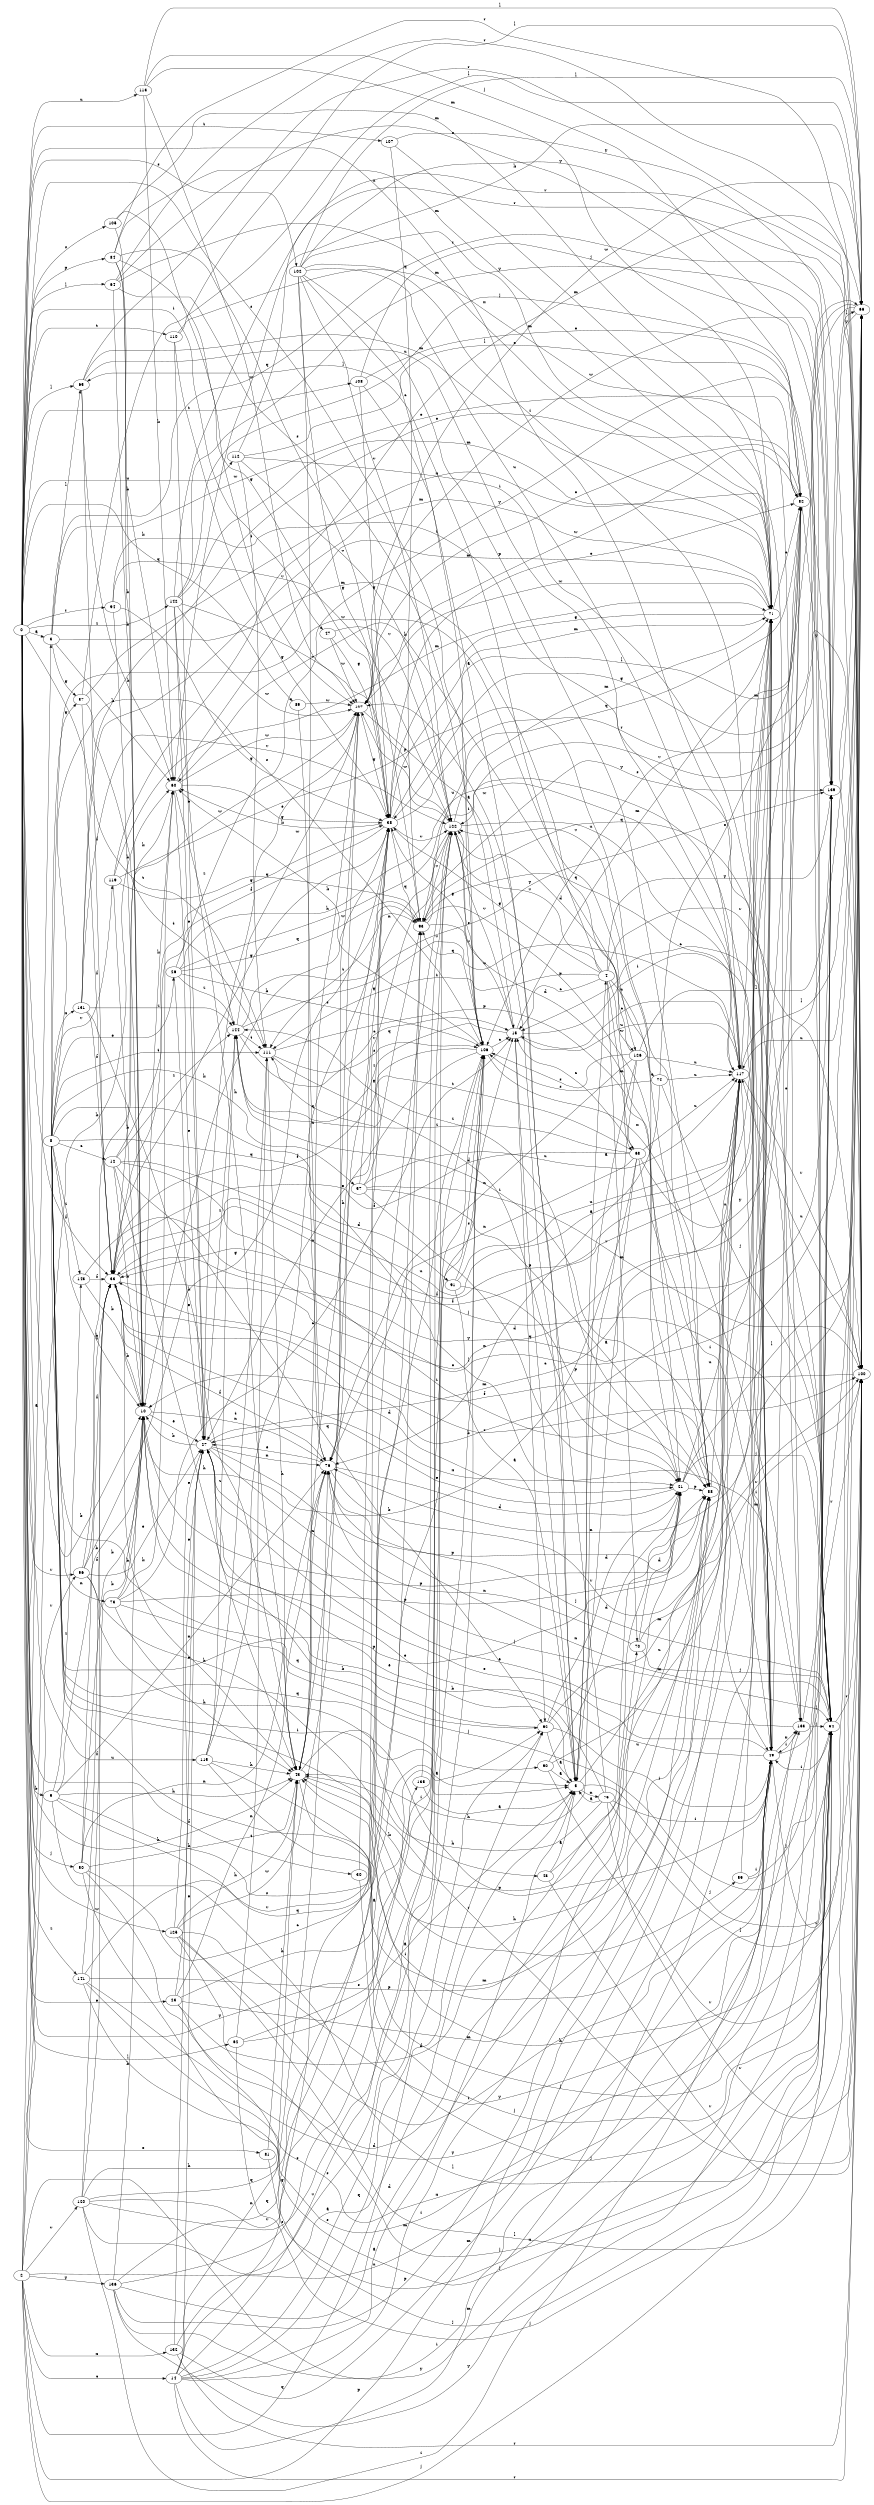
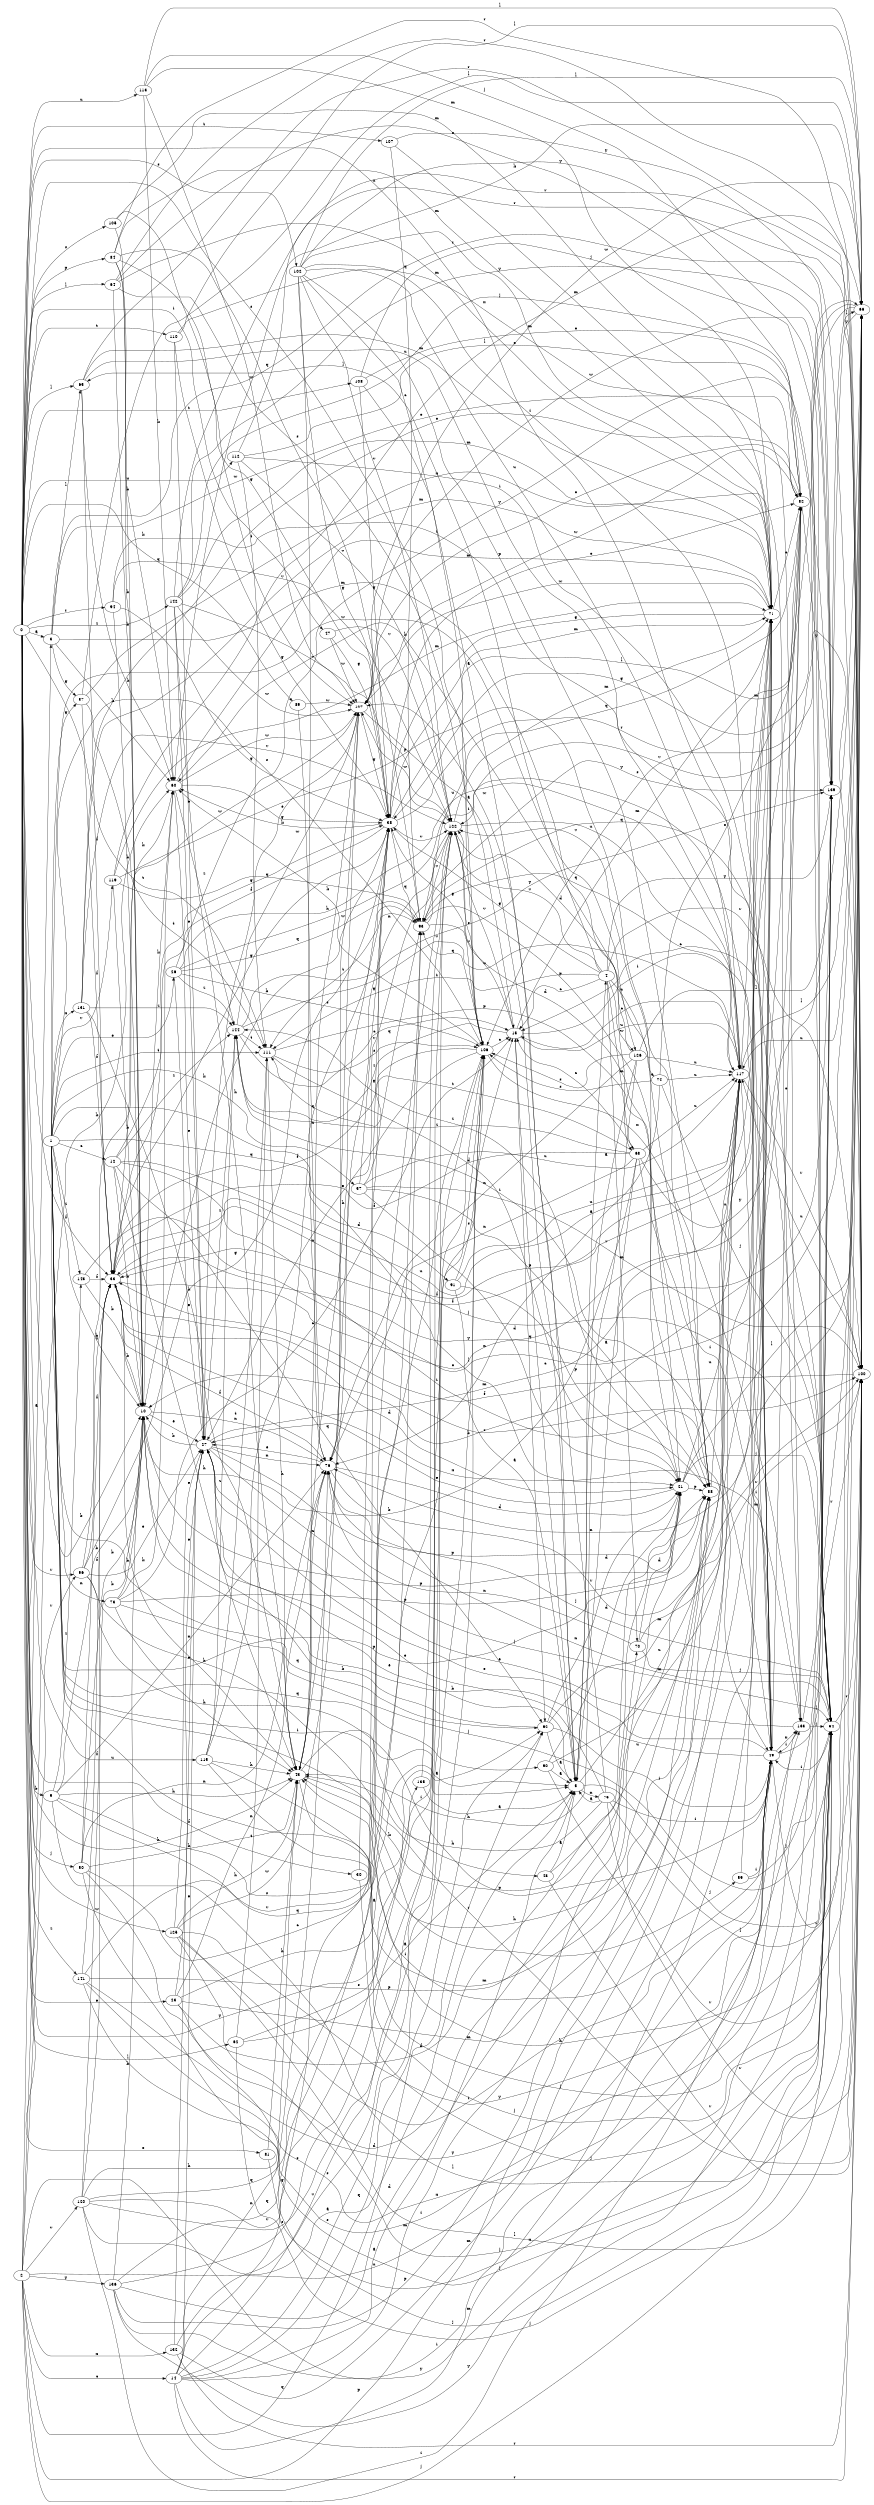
node "8": label "8" -> "1"
